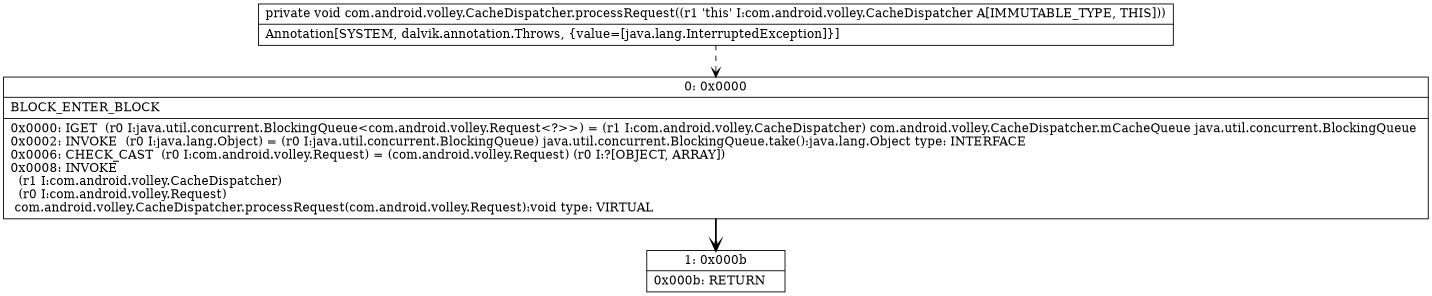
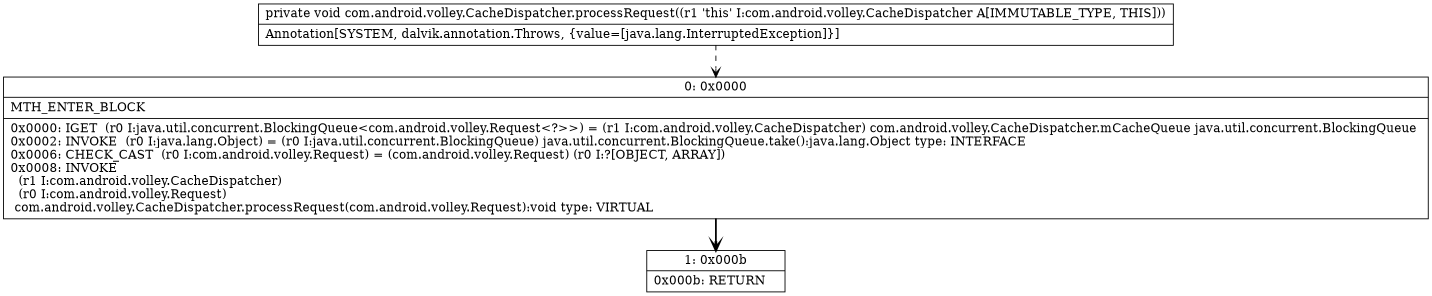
node "0: 0x0000": text "BLOCK_ENTER_BLOCK" -> "MTH_ENTER_BLOCK"
